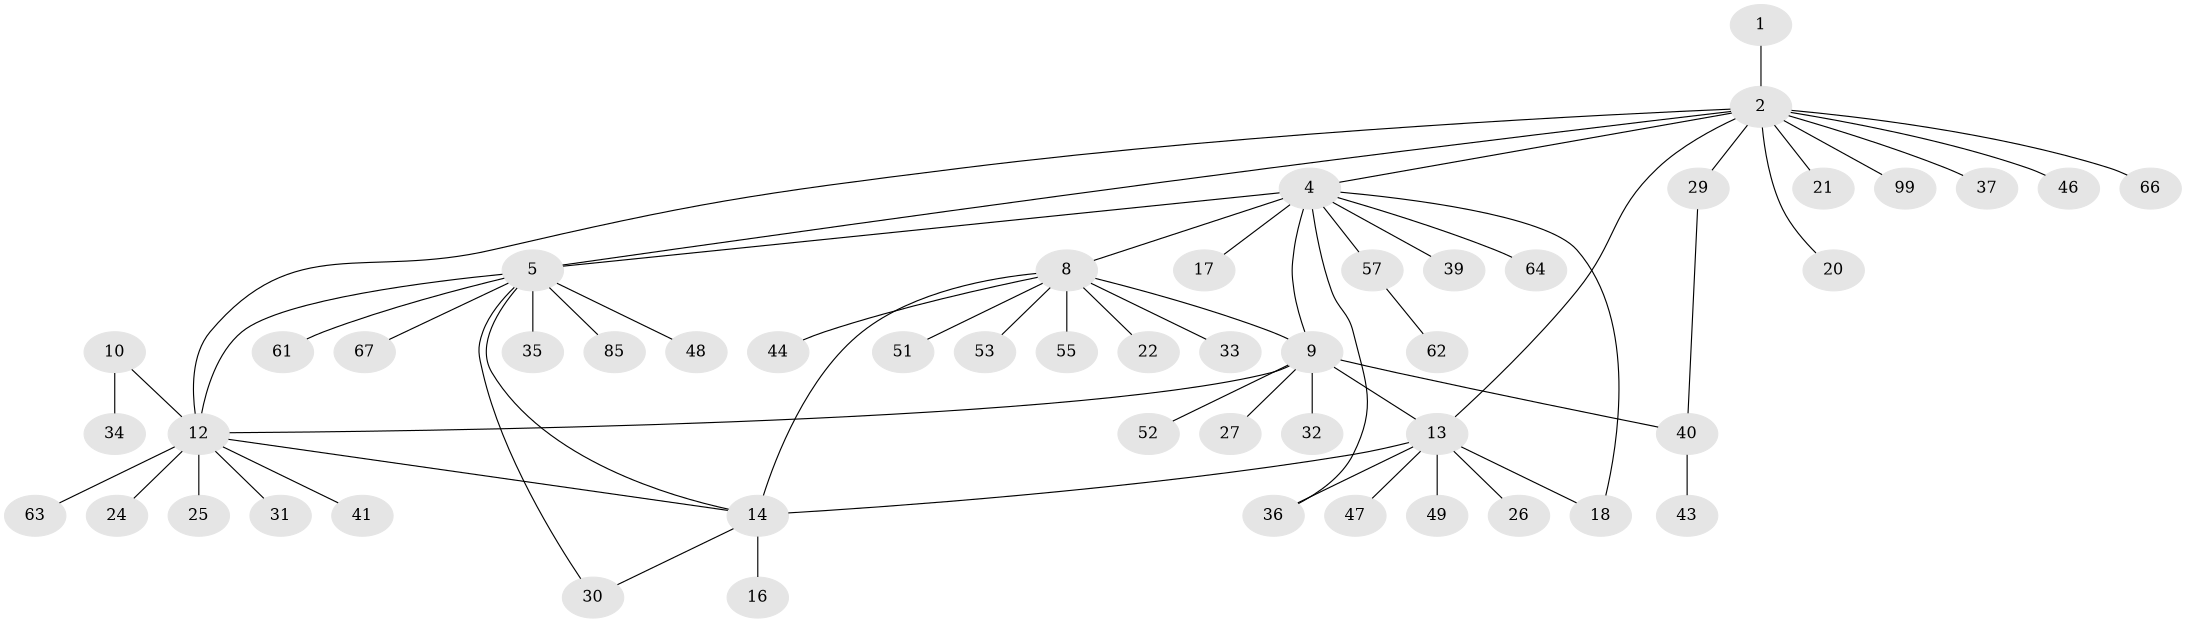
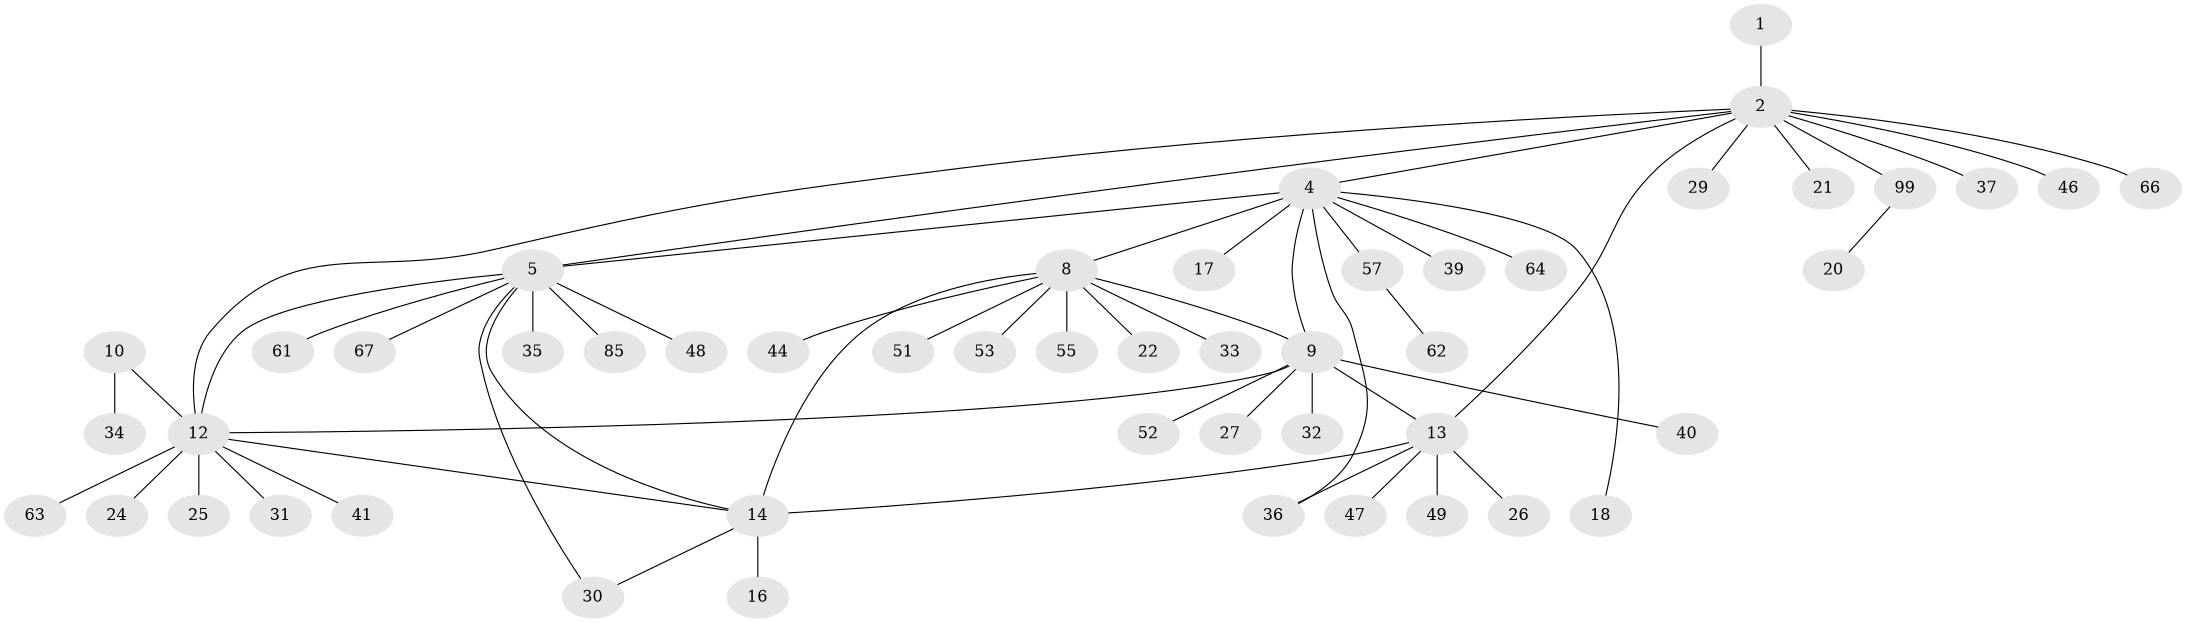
edge "2" -- "20": now "99" -- "20"
edge "29" -- "40": removed
edge "13" -- "18": removed
node "43": removed
